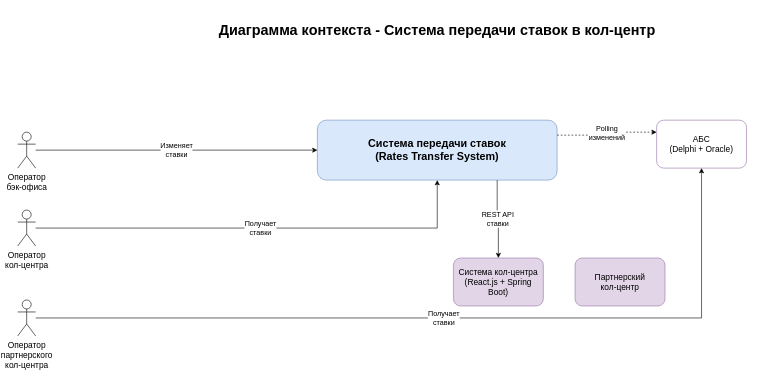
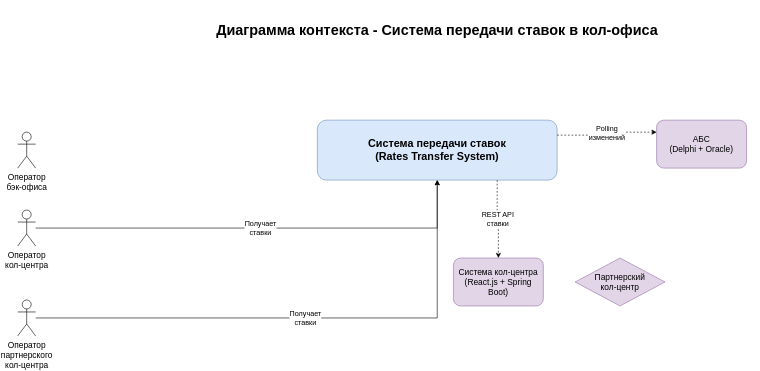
node "Диаграмма контекста - Система передачи ставок в кол-центр": label "Диаграмма контекста - Система передачи ставок в кол-центр" -> "Диаграмма контекста - Система передачи ставок в кол-офиса"
node "АБС (Delphi + Oracle)": fillcolor #ffffff -> #e1d5e7
edge "Оператор бэк-офиса" -> "Система передачи ставок (Rates Transfer System)": removed, label "Изменяет ставки"
edge "Система передачи ставок (Rates Transfer System)" -> "Система кол-центра (React.js + Spring Boot)": style solid -> dashed
edge "Оператор партнерского кол-центра" -> "АБС (Delphi + Oracle)": now "Оператор партнерского кол-центра" -> "Система передачи ставок (Rates Transfer System)"
node "Партнерский кол-центр": shape rounded rectangle -> diamond
